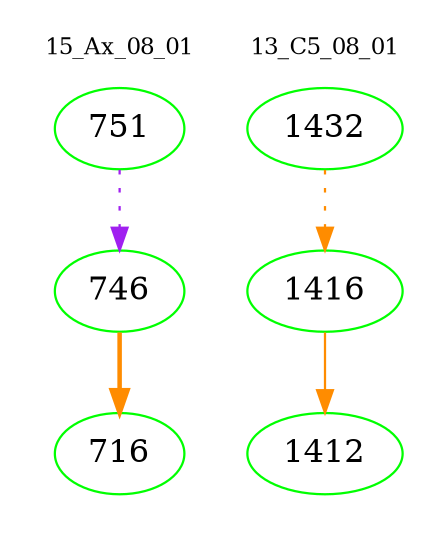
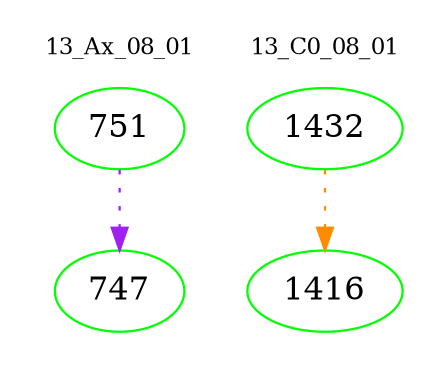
cluster "15_Ax_08_01": label "15_Ax_08_01" -> "13_Ax_08_01"
cluster "13_C5_08_01": label "13_C5_08_01" -> "13_C0_08_01"
node "746": label "746" -> "747"
node "716": removed
node "1412": removed
